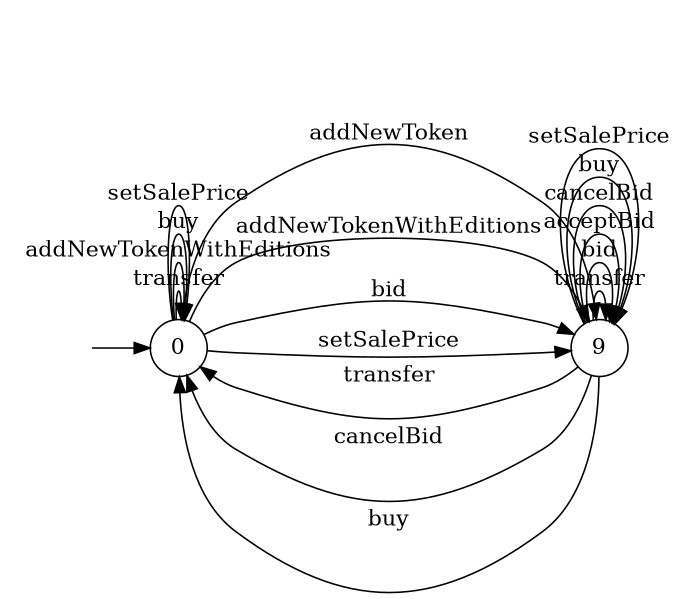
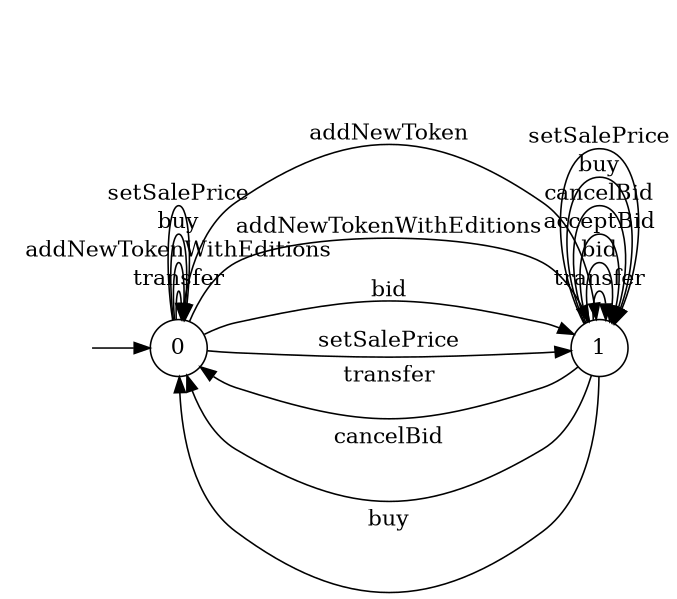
node "9": label "9" -> "1"
